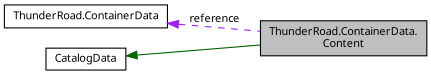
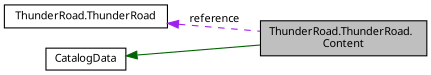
node "ThunderRoad.ContainerData": label "ThunderRoad.ContainerData" -> "ThunderRoad.ThunderRoad"
node "ThunderRoad.ContainerData. Content": label "ThunderRoad.ContainerData. Content" -> "ThunderRoad.ThunderRoad. Content"
